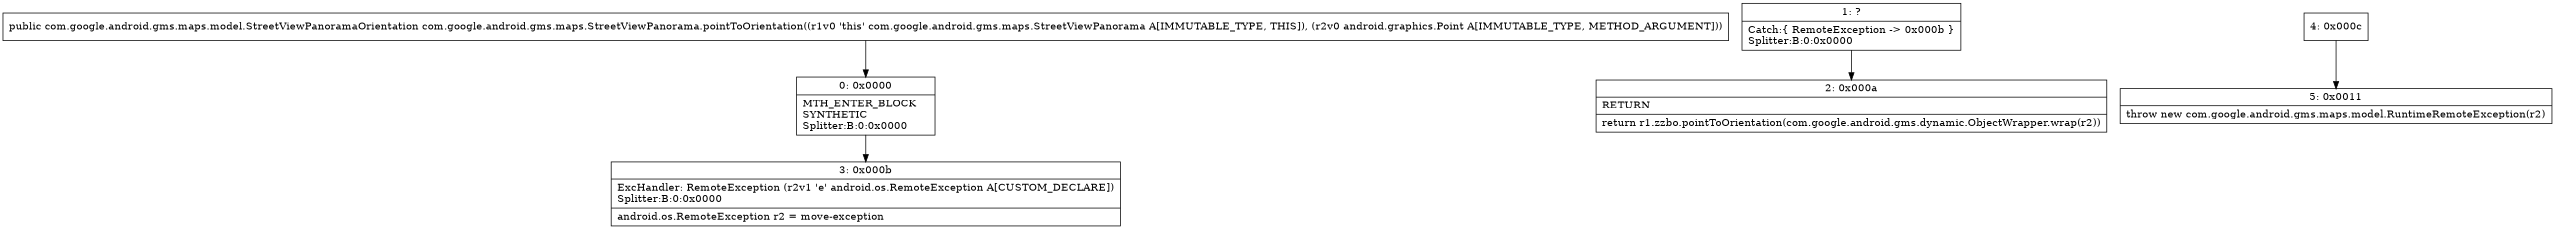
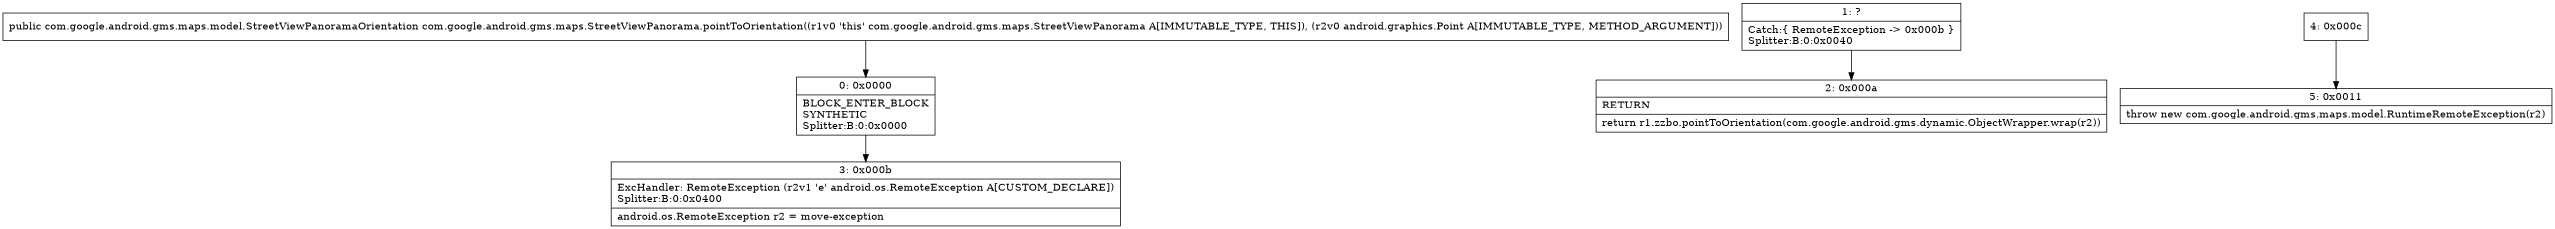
node "1: ?": text "Splitter:B:0:0x0000" -> "Splitter:B:0:0x0040"
node "0: 0x0000": text "MTH_ENTER_BLOCK" -> "BLOCK_ENTER_BLOCK"
node "3: 0x000b": text "Splitter:B:0:0x0000" -> "Splitter:B:0:0x0400"
